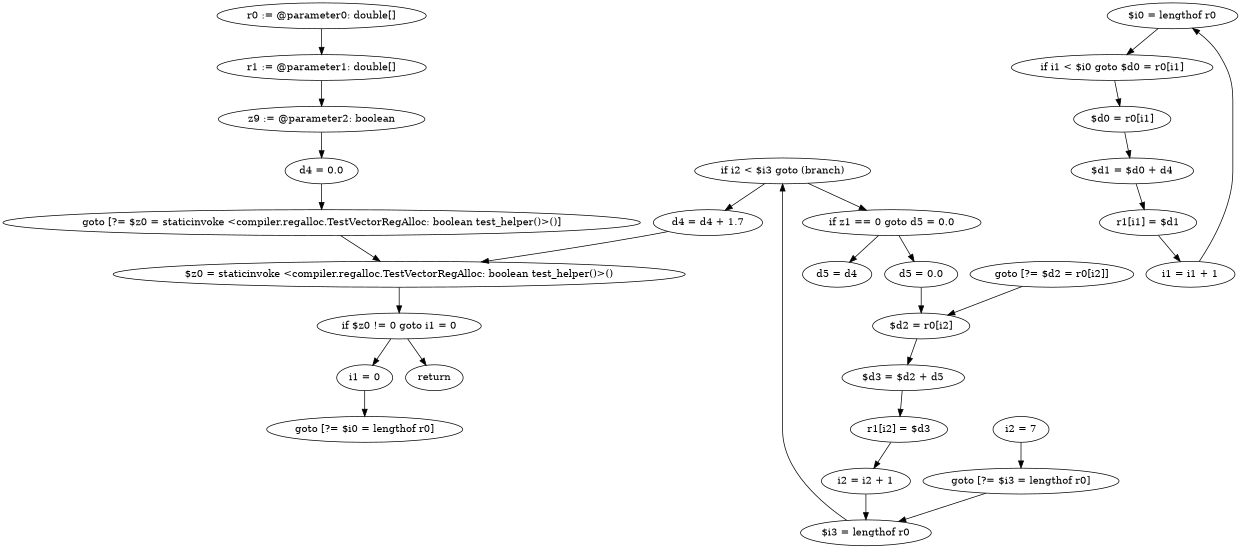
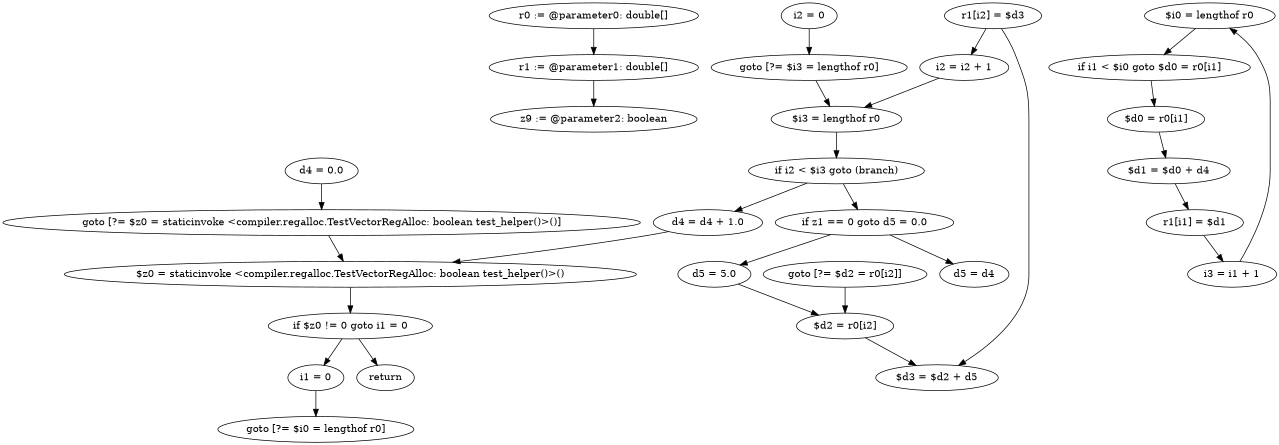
edge "z9 := @parameter2: boolean" -> "d4 = 0.0": removed
node "d4 = d4 + 1.7": label "d4 = d4 + 1.7" -> "d4 = d4 + 1.0"
node "d5 = 0.0": label "d5 = 0.0" -> "d5 = 5.0"
node "i1 = i1 + 1": label "i1 = i1 + 1" -> "i3 = i1 + 1"
edge "$d3 = $d2 + d5" -> "r1[i2] = $d3": reversed
node "i2 = 7": label "i2 = 7" -> "i2 = 0"
